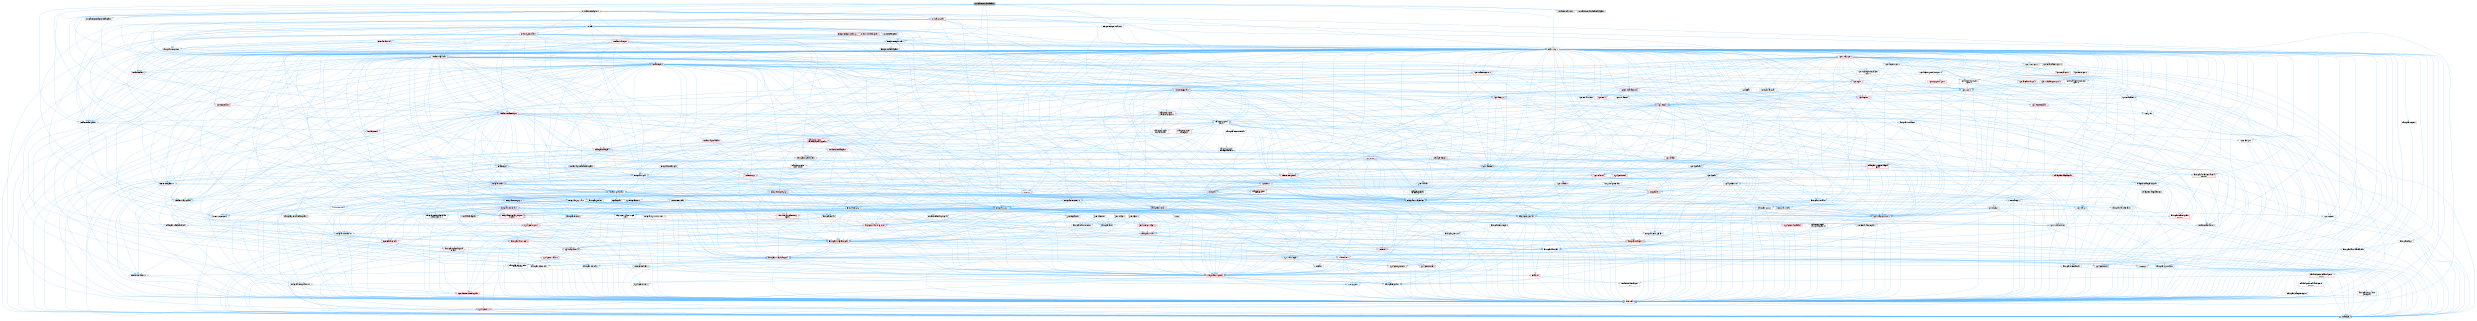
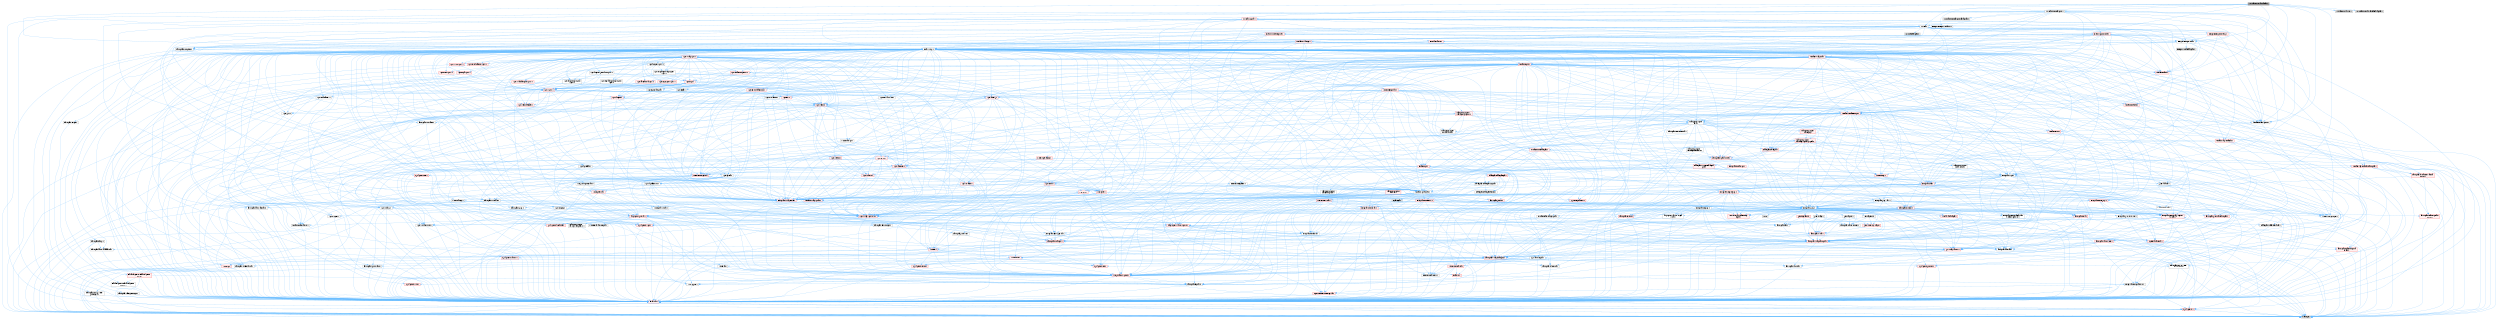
node "UObject/UObjectHierarchy Fwd.h": removed
